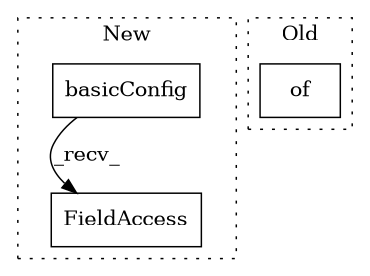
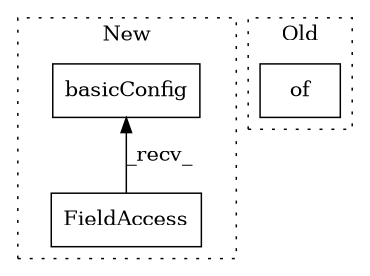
edge "basicConfig" -> "FieldAccess": reversed
